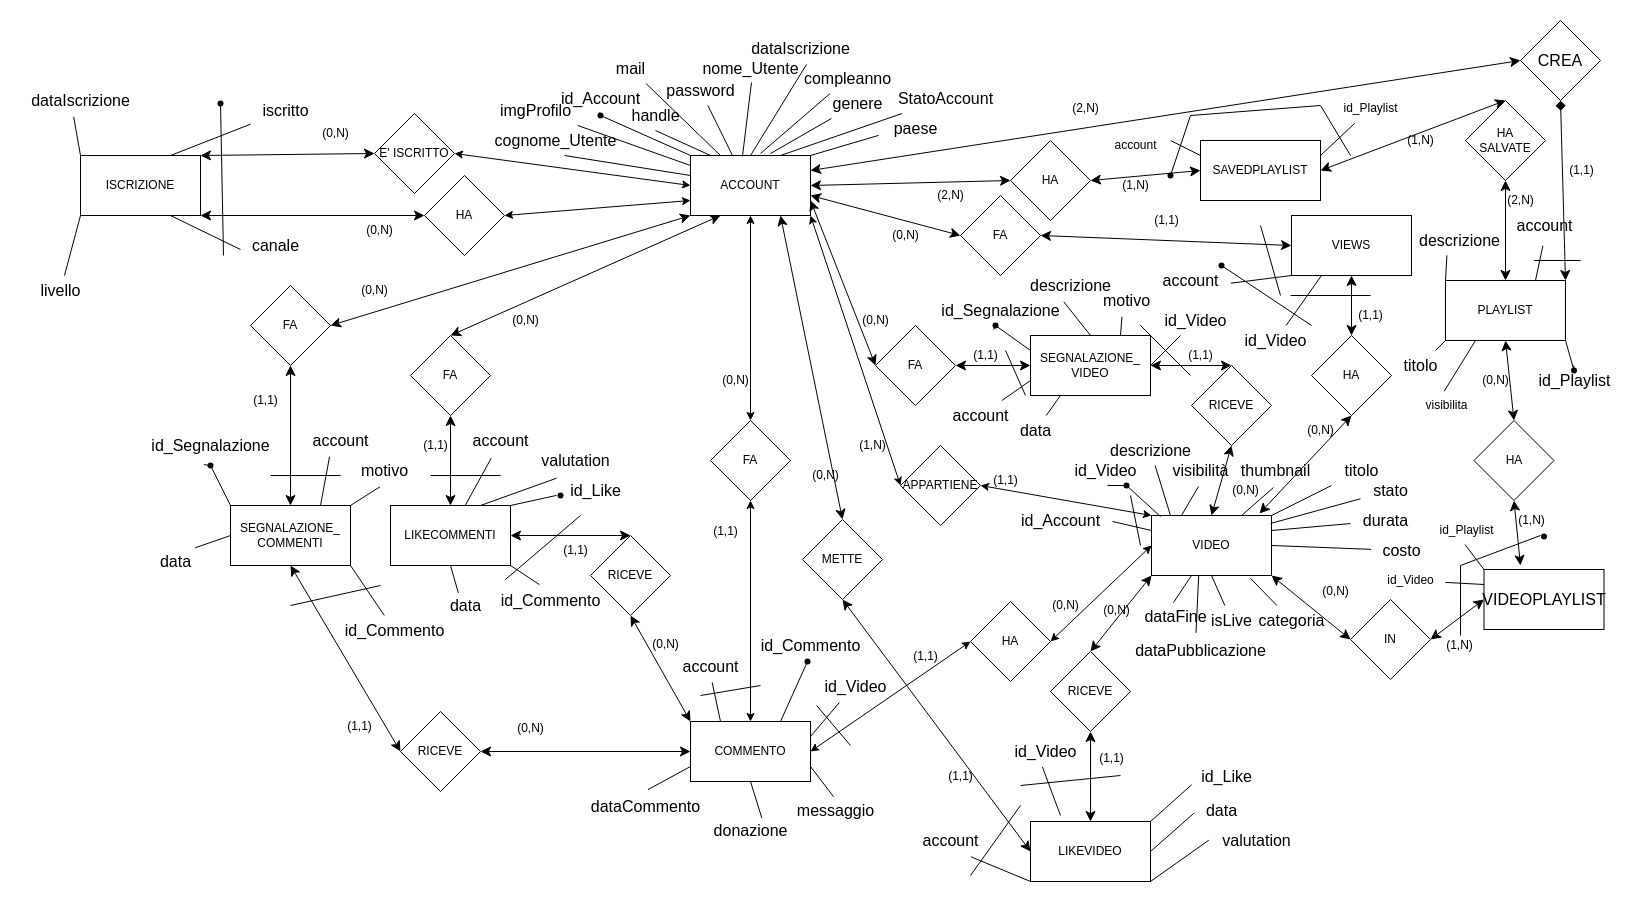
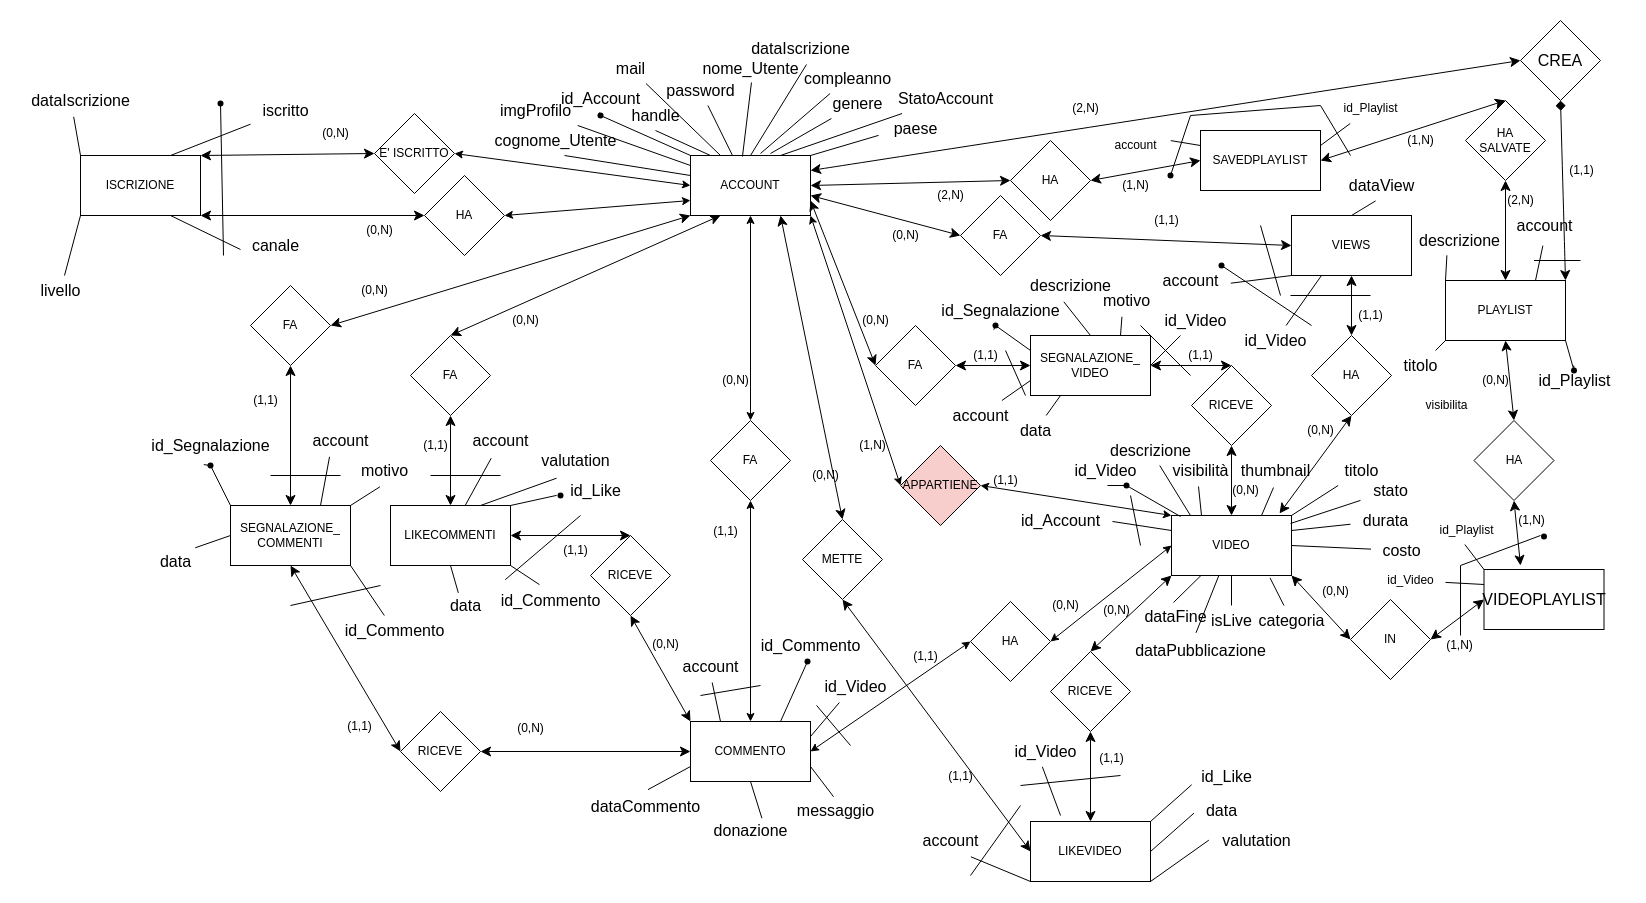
node "SAVEDPLAYLIST": moved (1261, 171) -> (1261, 161)
node "dataView": added
edge "dataView" -- "VIEWS": added
edge "PLAYLIST" -- "visibilita": removed
node "APPARTIENE": fillcolor #ffffff -> #f8cecc
node "VIDEO": moved (1212, 546) -> (1232, 546)
